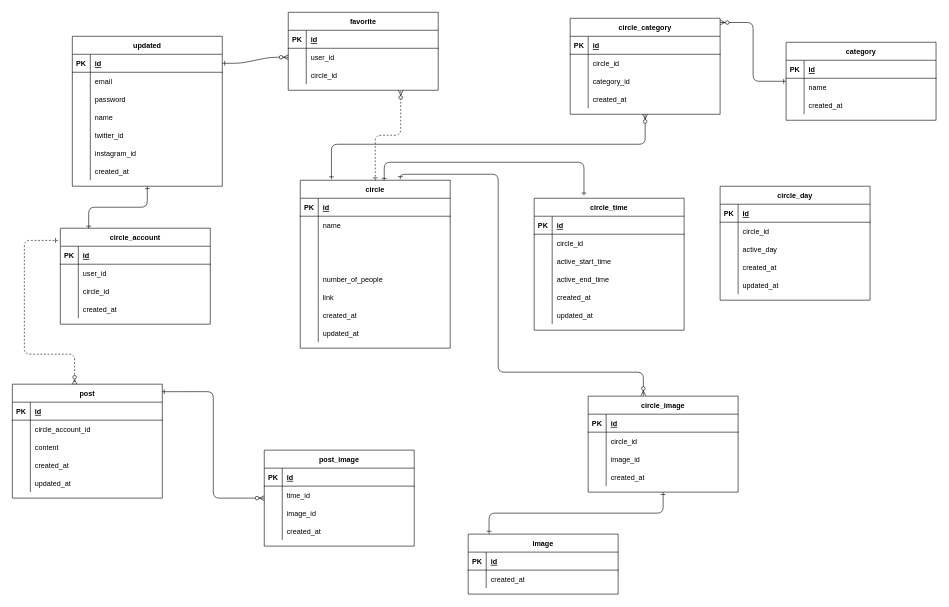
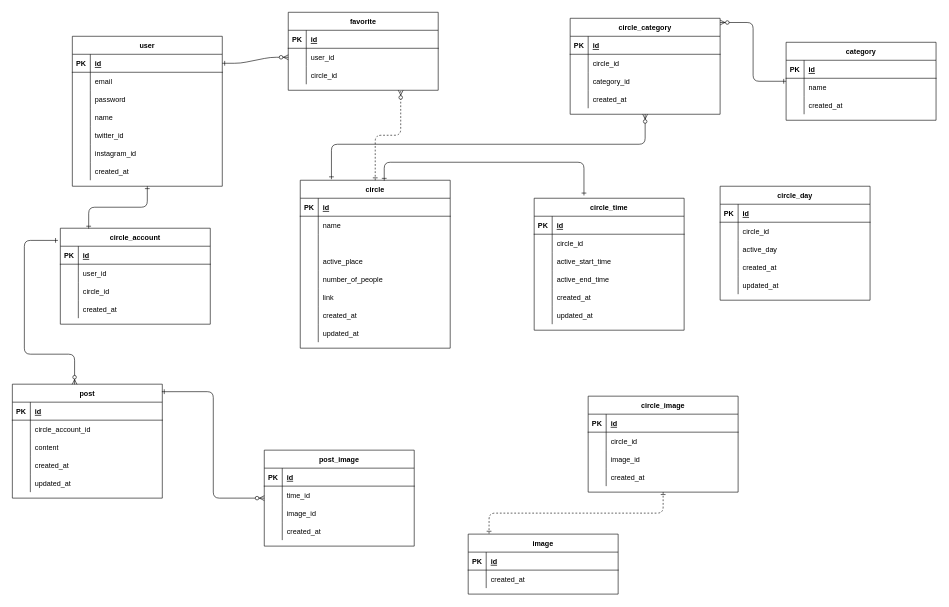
node "updated": label "updated" -> "user"
edge "circle" -- "circle_image": removed
node "active_place": added
edge "circle_account" -- "post": style dashed -> solid
edge "circle_image" -- "image": style solid -> dashed
